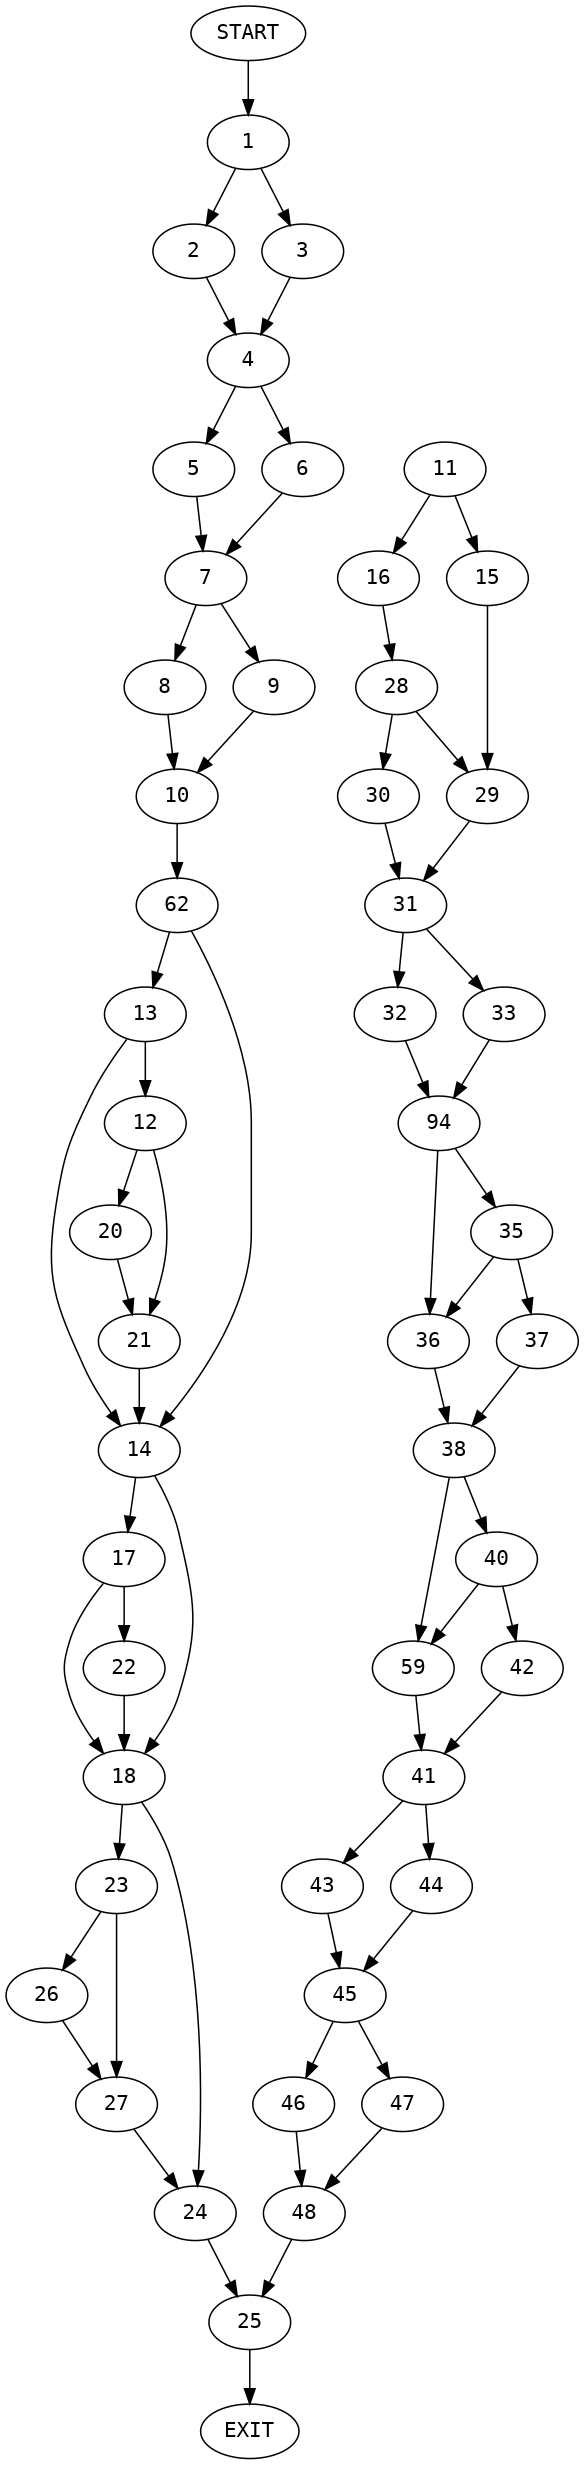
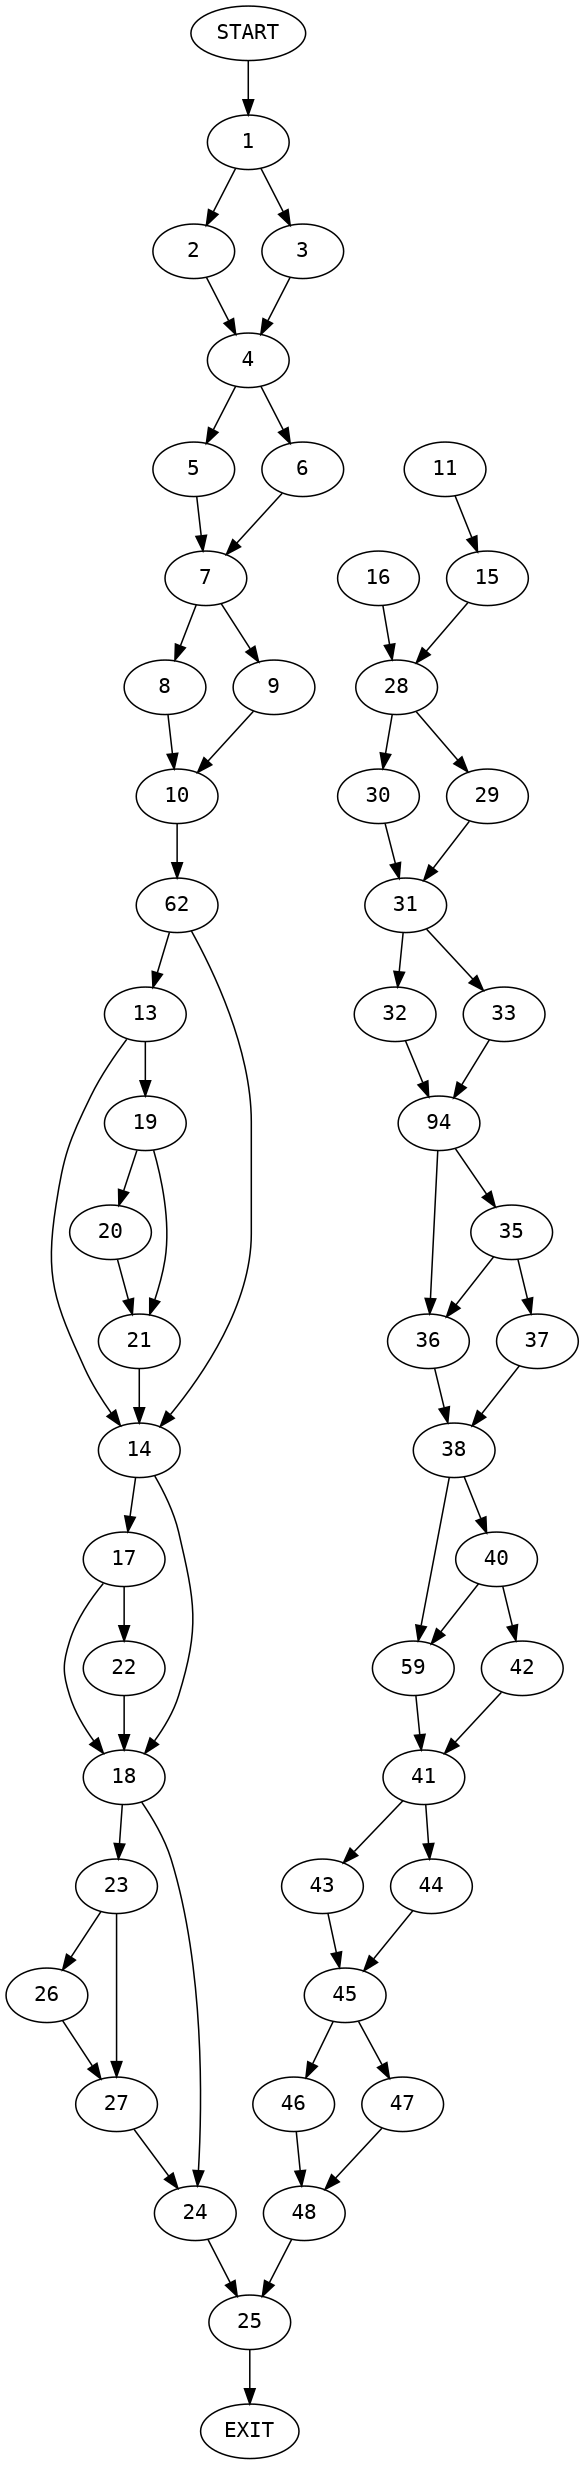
edge "11" -> "16": removed
edge "15" -> "29": now "15" -> "28"
node "12": label "12" -> "19"
